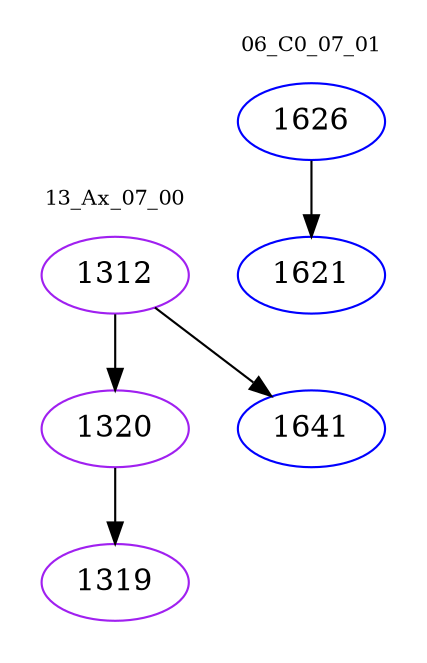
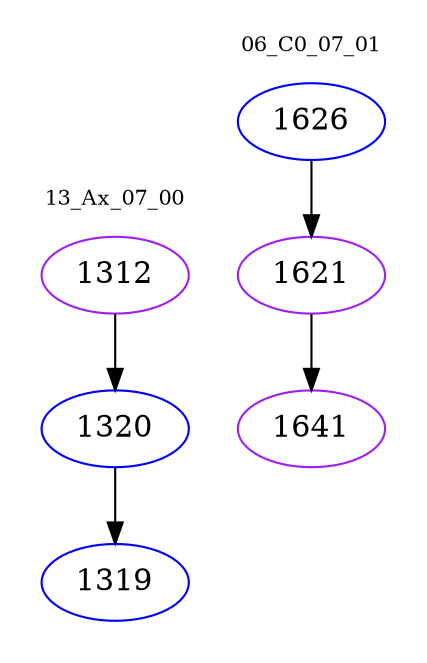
node "1621": color blue -> purple
edge "1312" -> "1641": now "1621" -> "1641"
node "1320": color purple -> blue
node "1641": color blue -> purple
node "1319": color purple -> blue
